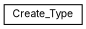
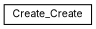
node "Create_Type": label "Create_Type" -> "Create_Create"
